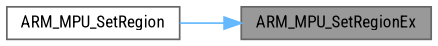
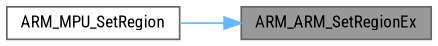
node "ARM_MPU_SetRegionEx": label "ARM_MPU_SetRegionEx" -> "ARM_ARM_SetRegionEx"
